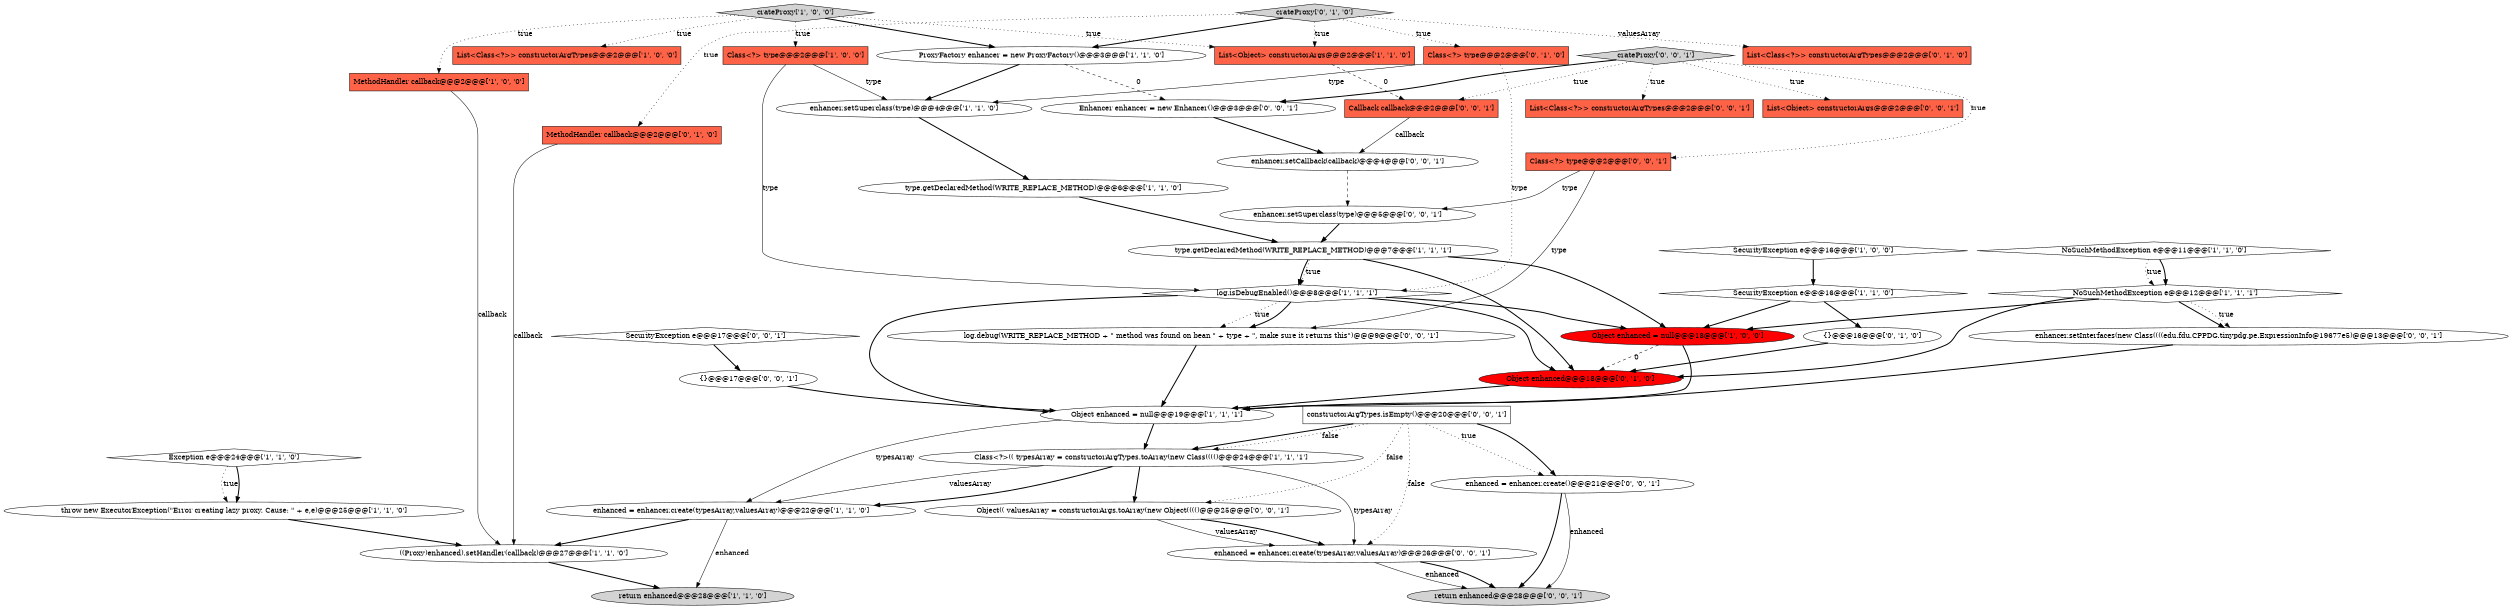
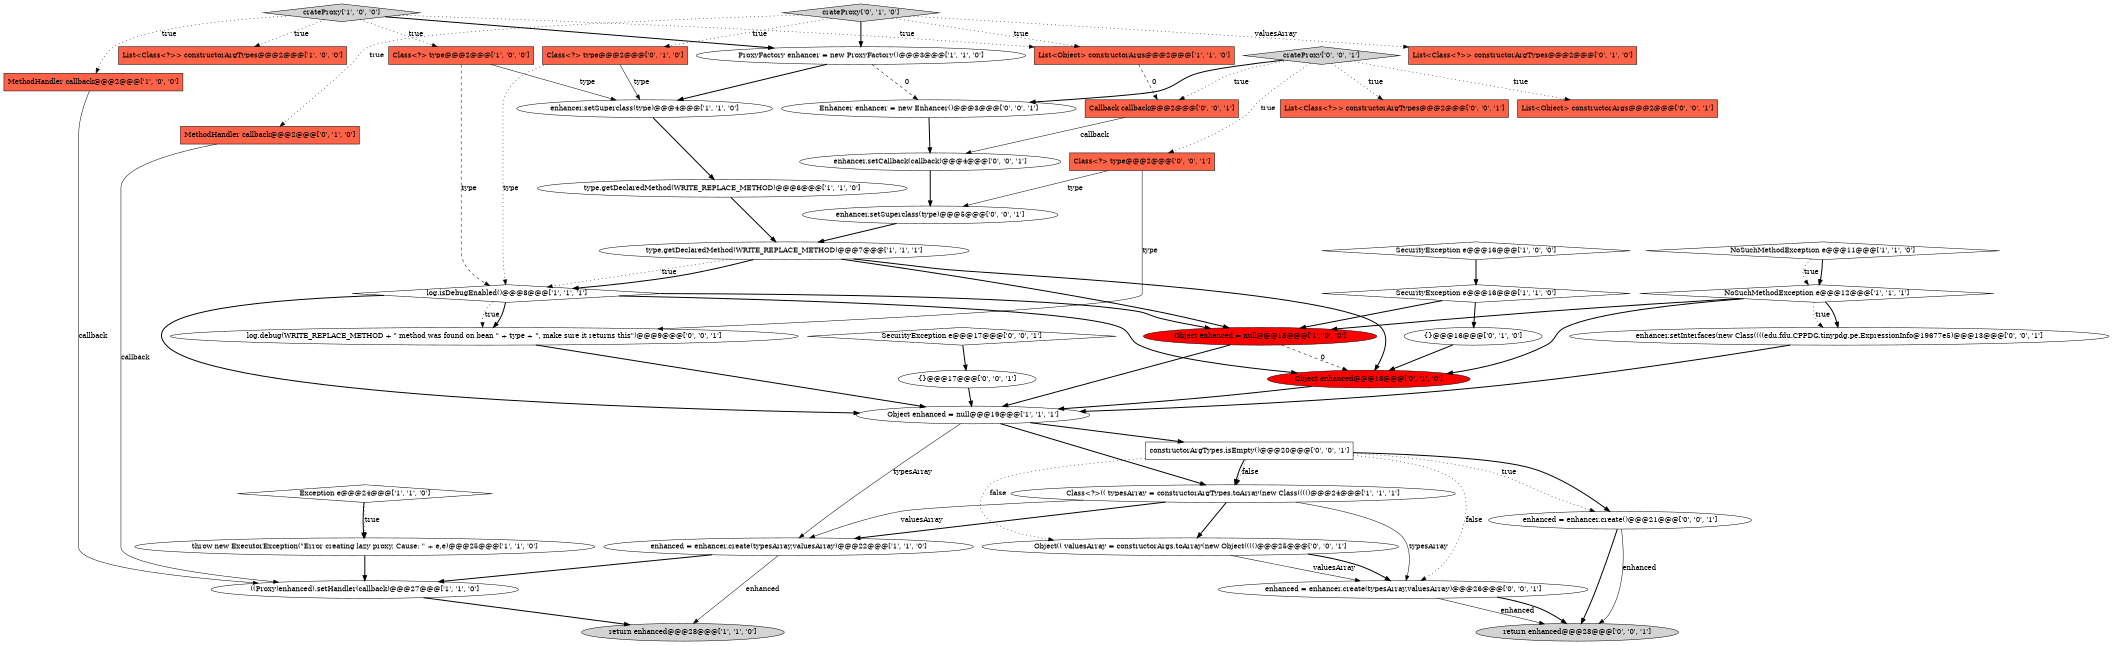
edge "enhancer.setCallback(callback)@@@4@@@['0', '0', '1']" -> "enhancer.setSuperclass(type)@@@5@@@['0', '0', '1']": style dashed -> bold
edge "Class<?> type@@@2@@@['1', '0', '0']" -> "log.isDebugEnabled()@@@8@@@['1', '1', '1']": style solid -> dashed
edge "Object enhanced = null@@@19@@@['1', '1', '1']" -> "constructorArgTypes.isEmpty()@@@20@@@['0', '0', '1']": added
